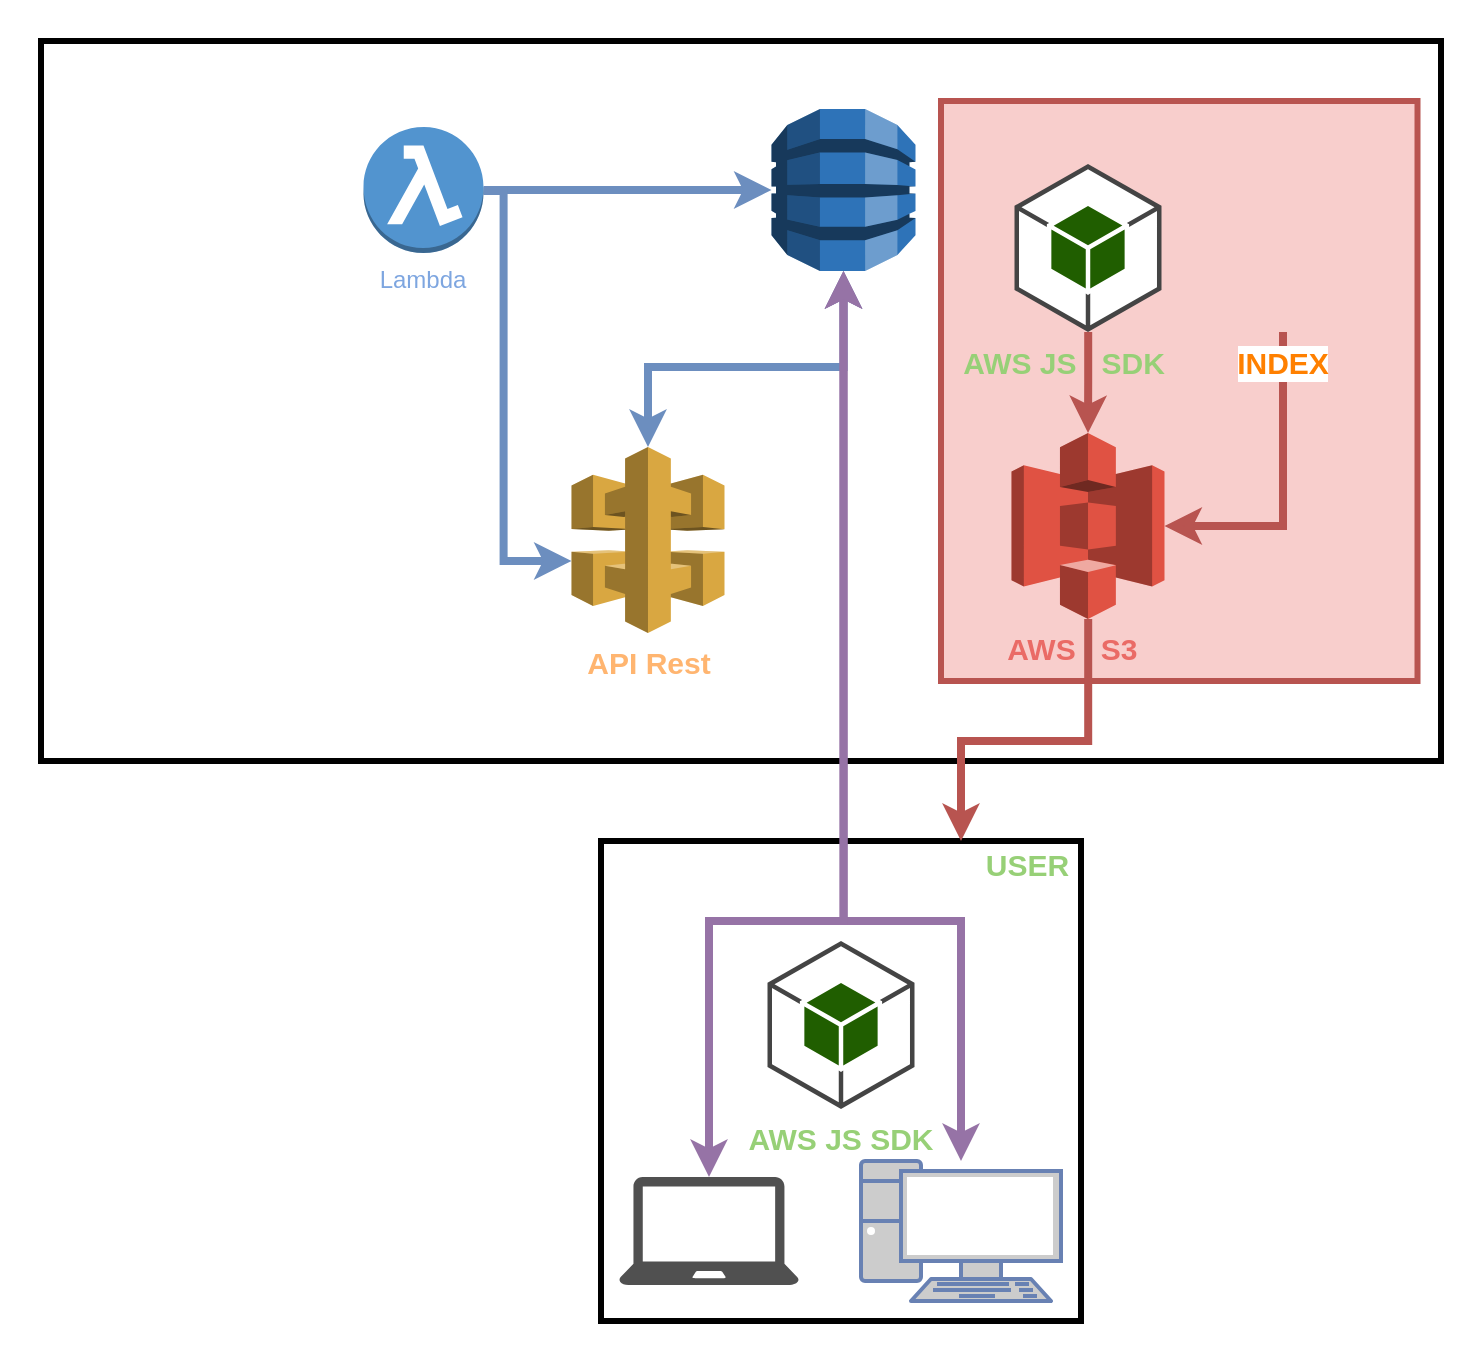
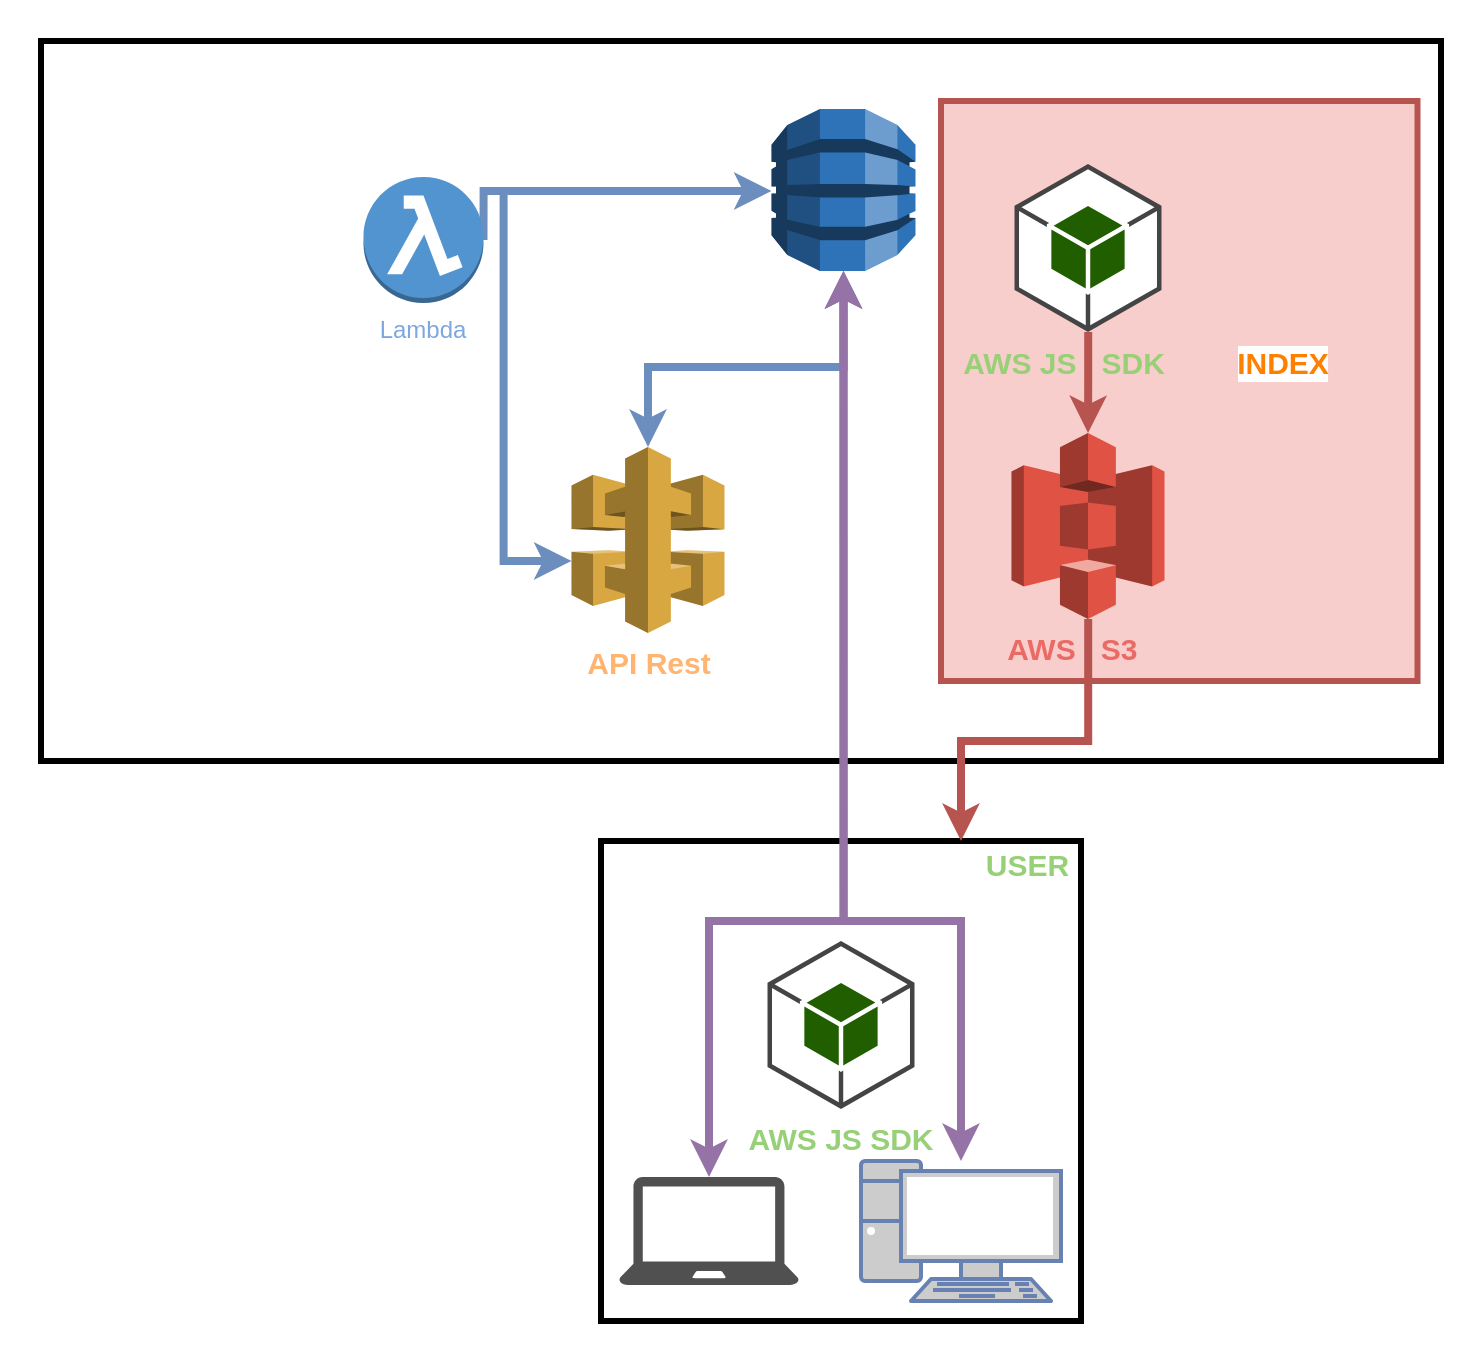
node "Lambda": moved (424, 190) -> (424, 240)
edge "INDEX" -> "AWS S3": removed
